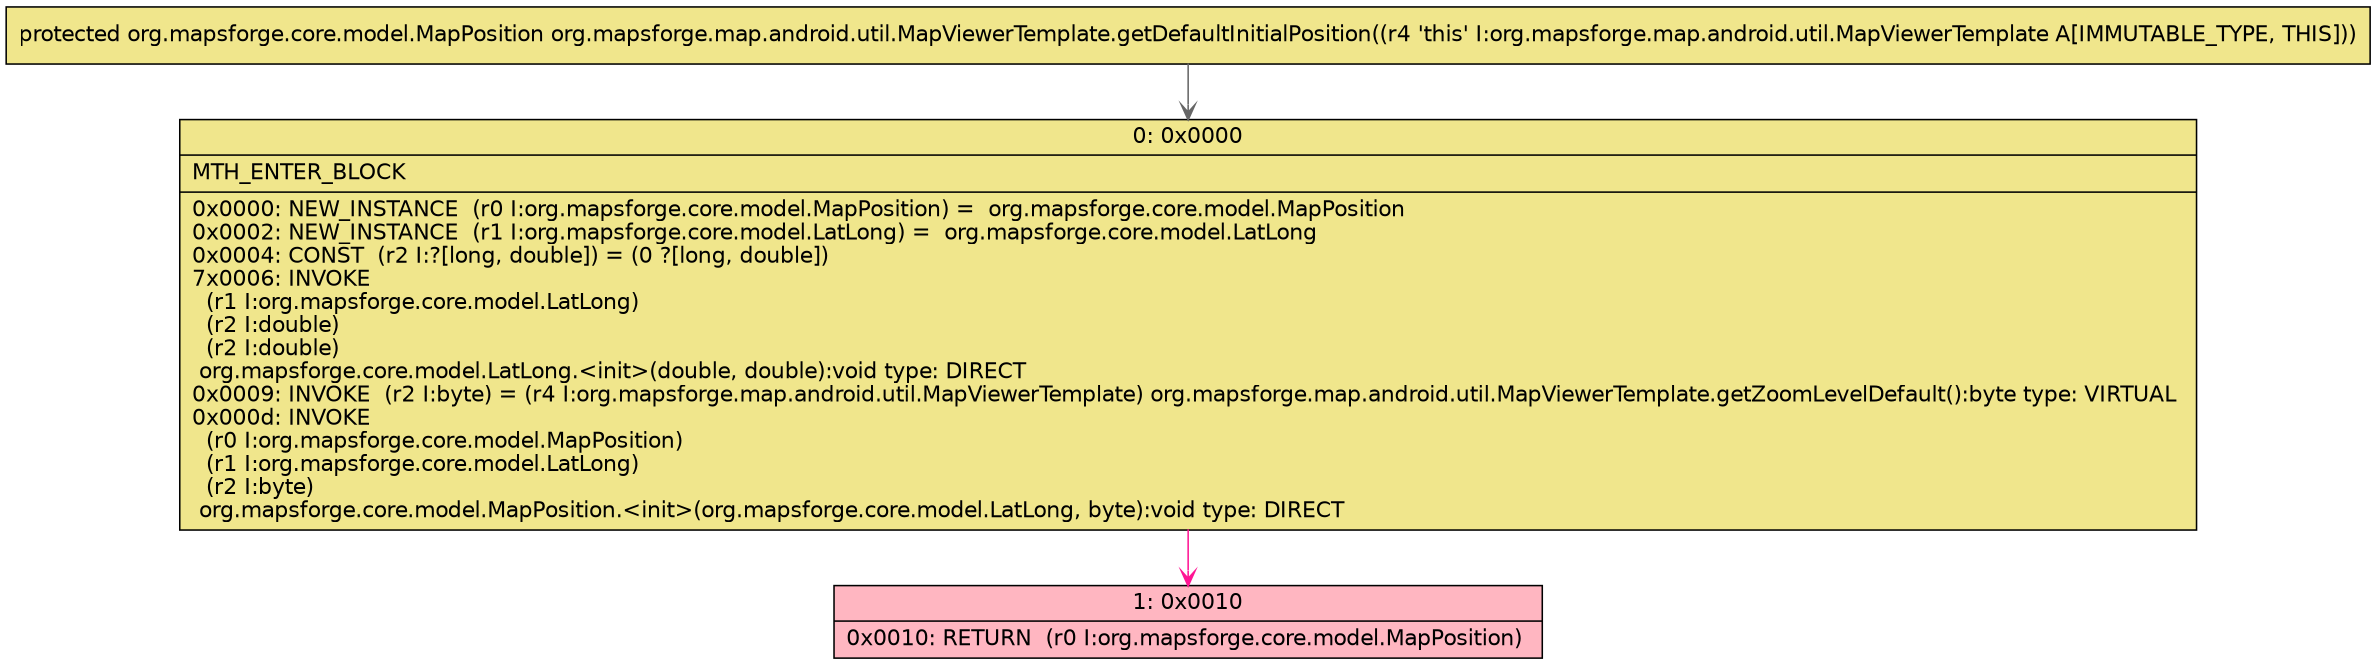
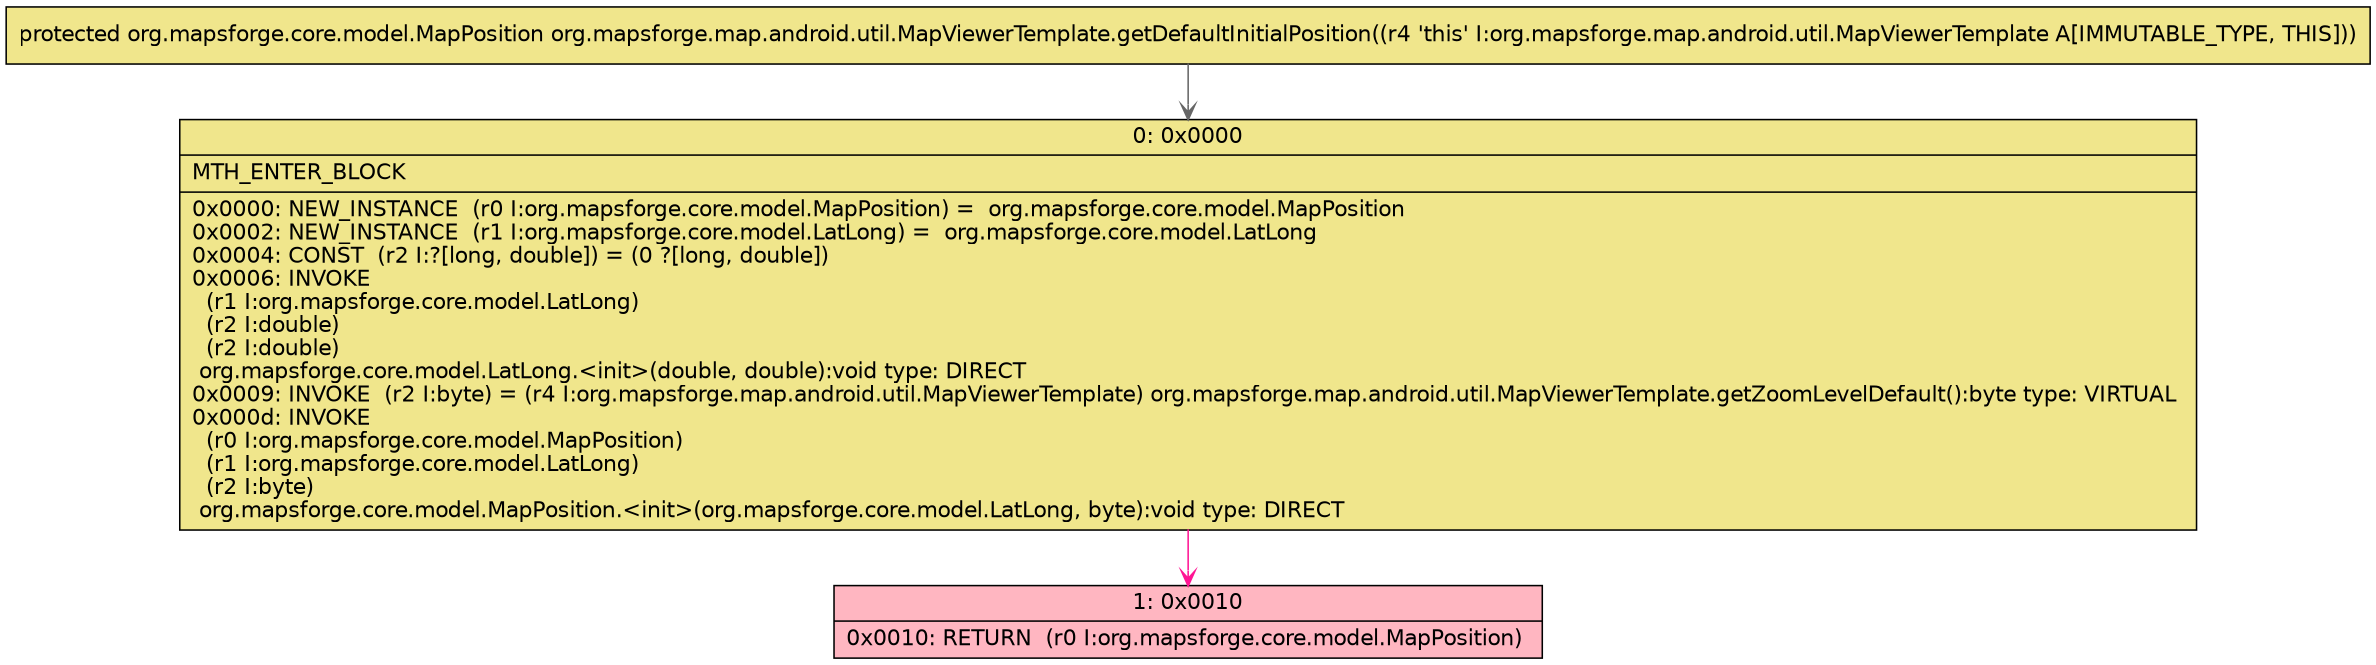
node "0: 0x0000": text "7x0006: INVOKE" -> "0x0006: INVOKE"
